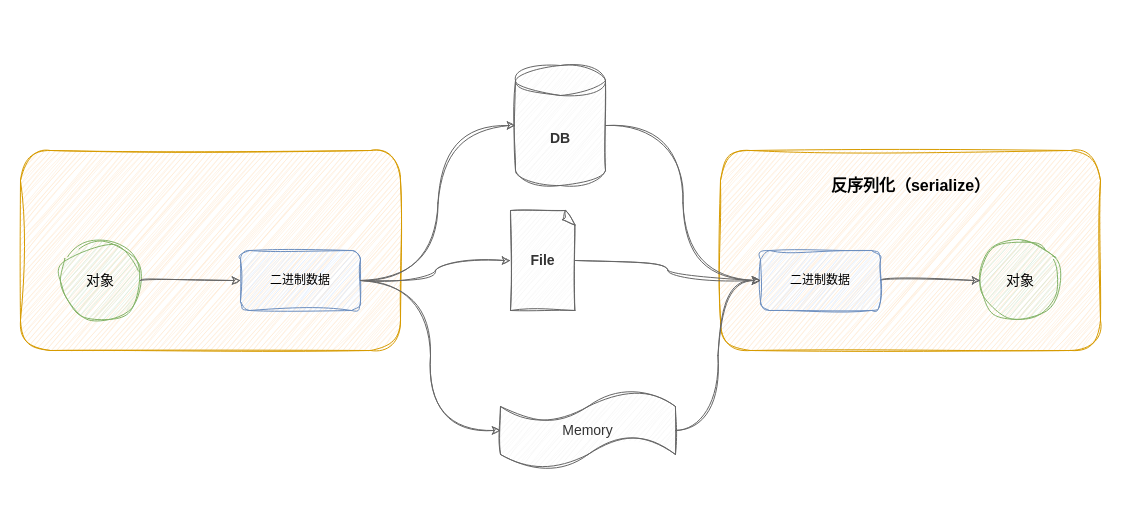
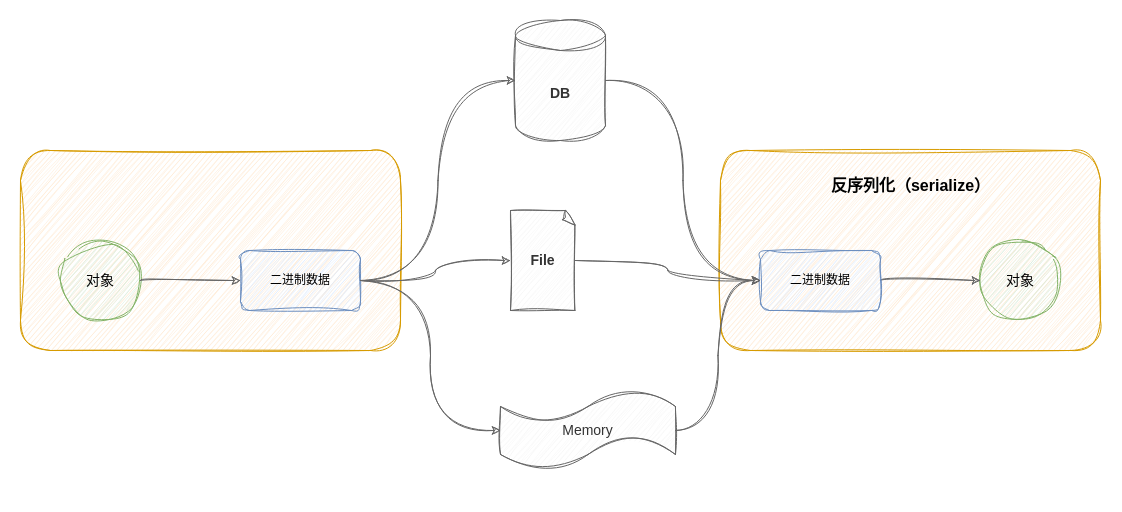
node "DB": moved (561, 126) -> (561, 81)
